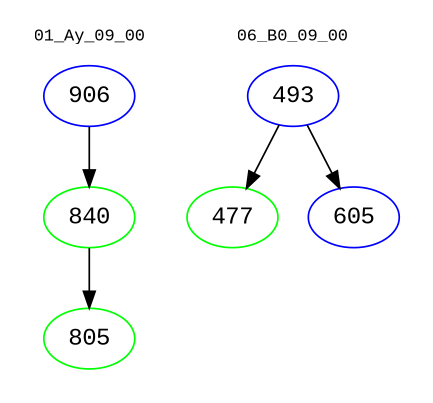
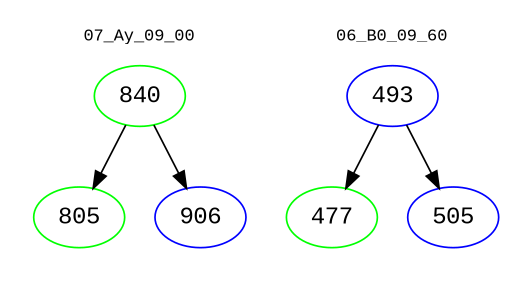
cluster "01_Ay_09_00": label "01_Ay_09_00" -> "07_Ay_09_00"
cluster "06_B0_09_00": label "06_B0_09_00" -> "06_B0_09_60"
edge "906" -> "840": reversed
node "605": label "605" -> "505"
